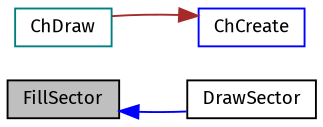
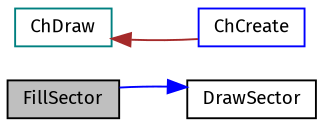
edge "ChDraw" -> "ChCreate": reversed
edge "DrawSector" -> "FillSector": reversed
